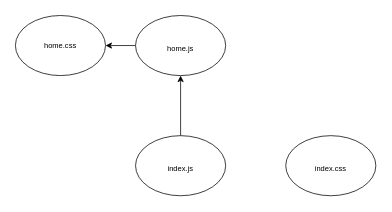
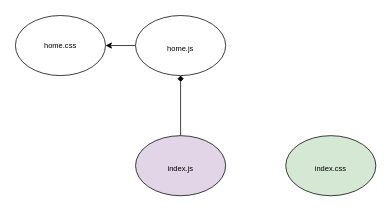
edge "index.js" -> "home.js": arrowhead classic -> diamond
node "index.js": fillcolor #ffffff -> #e1d5e7
node "index.css": fillcolor #ffffff -> #d5e8d4
